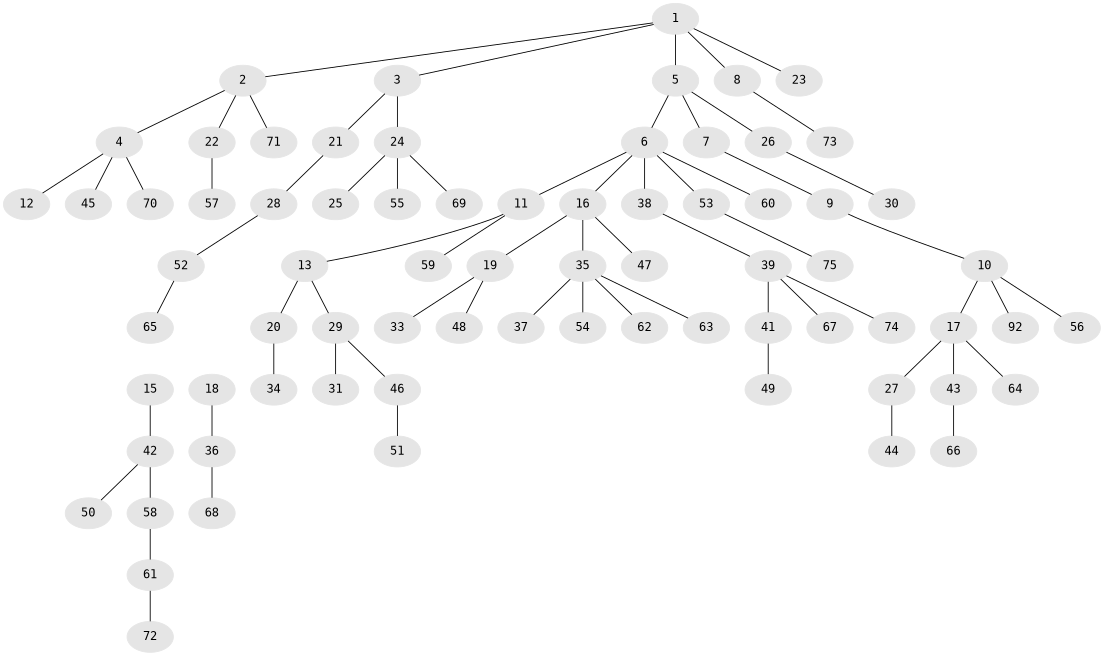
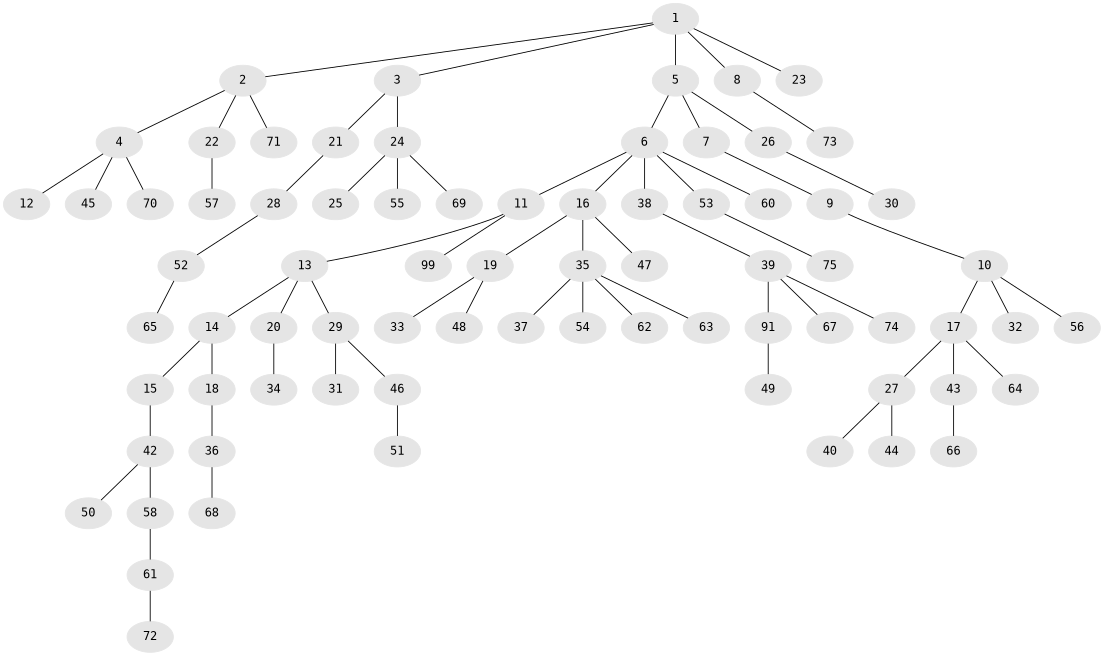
node "59": label "59" -> "99"
node "14": added
node "41": label "41" -> "91"
node "92": label "92" -> "32"
node "40": added
